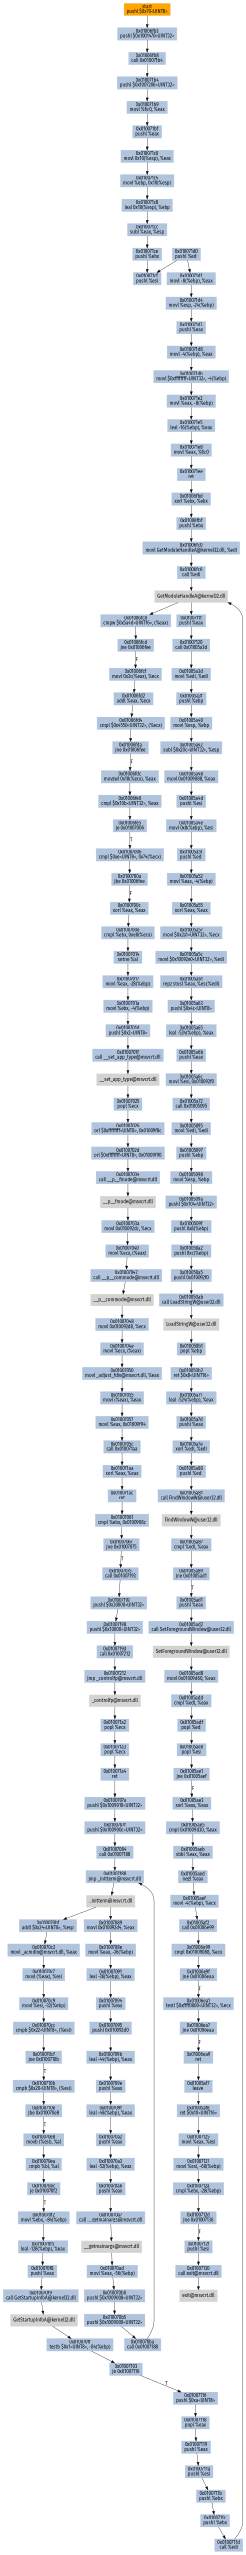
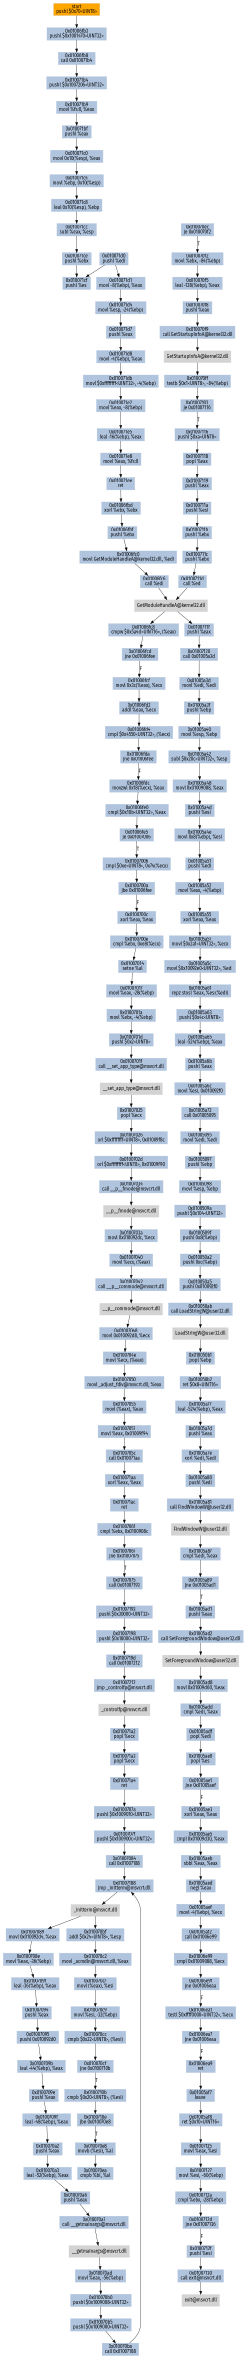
edge "0x010070ea cmpb %bl, %al" -> "0x010070ec je 0x010070f2": removed
